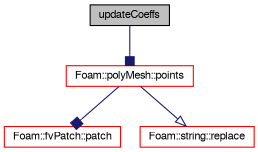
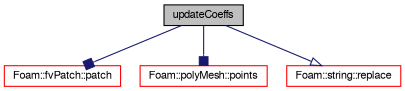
edge "Foam::polyMesh::points" -> "Foam::fvPatch::patch": now "updateCoeffs" -> "Foam::fvPatch::patch"
edge "Foam::polyMesh::points" -> "Foam::string::replace": now "updateCoeffs" -> "Foam::string::replace"
